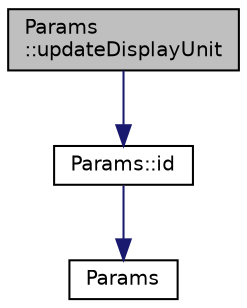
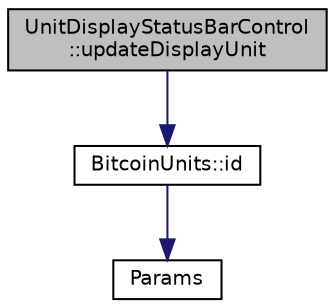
node "Params ::updateDisplayUnit": label "Params ::updateDisplayUnit" -> "UnitDisplayStatusBarControl ::updateDisplayUnit"
node "Params::id": label "Params::id" -> "BitcoinUnits::id"
